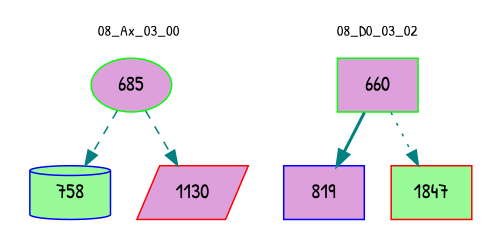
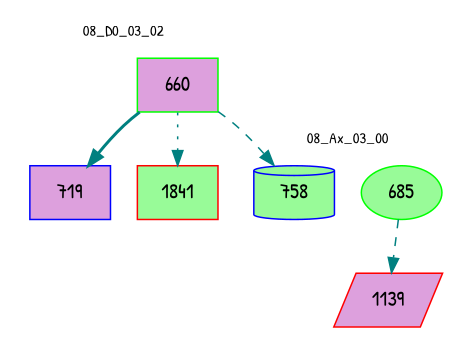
node "685": fillcolor plum -> palegreen
edge "685" -> "758": now "660" -> "758"
node "1130": label "1130" -> "1139"
node "819": label "819" -> "719"
node "1847": label "1847" -> "1841"
